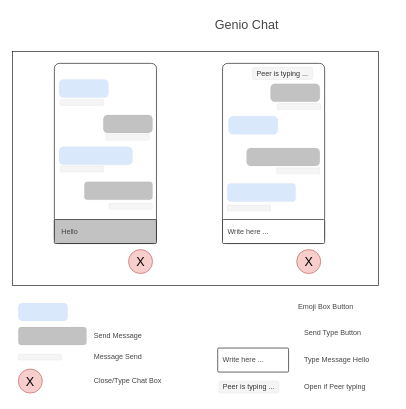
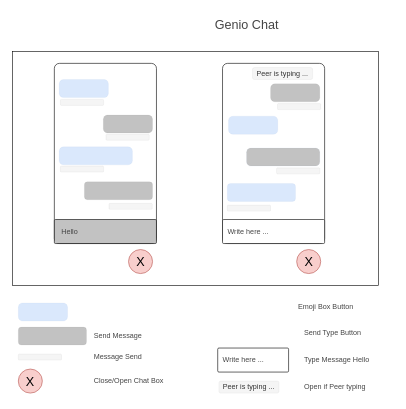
node "Close/Type Chat Box": label "Close/Type Chat Box" -> "Close/Open Chat Box"
